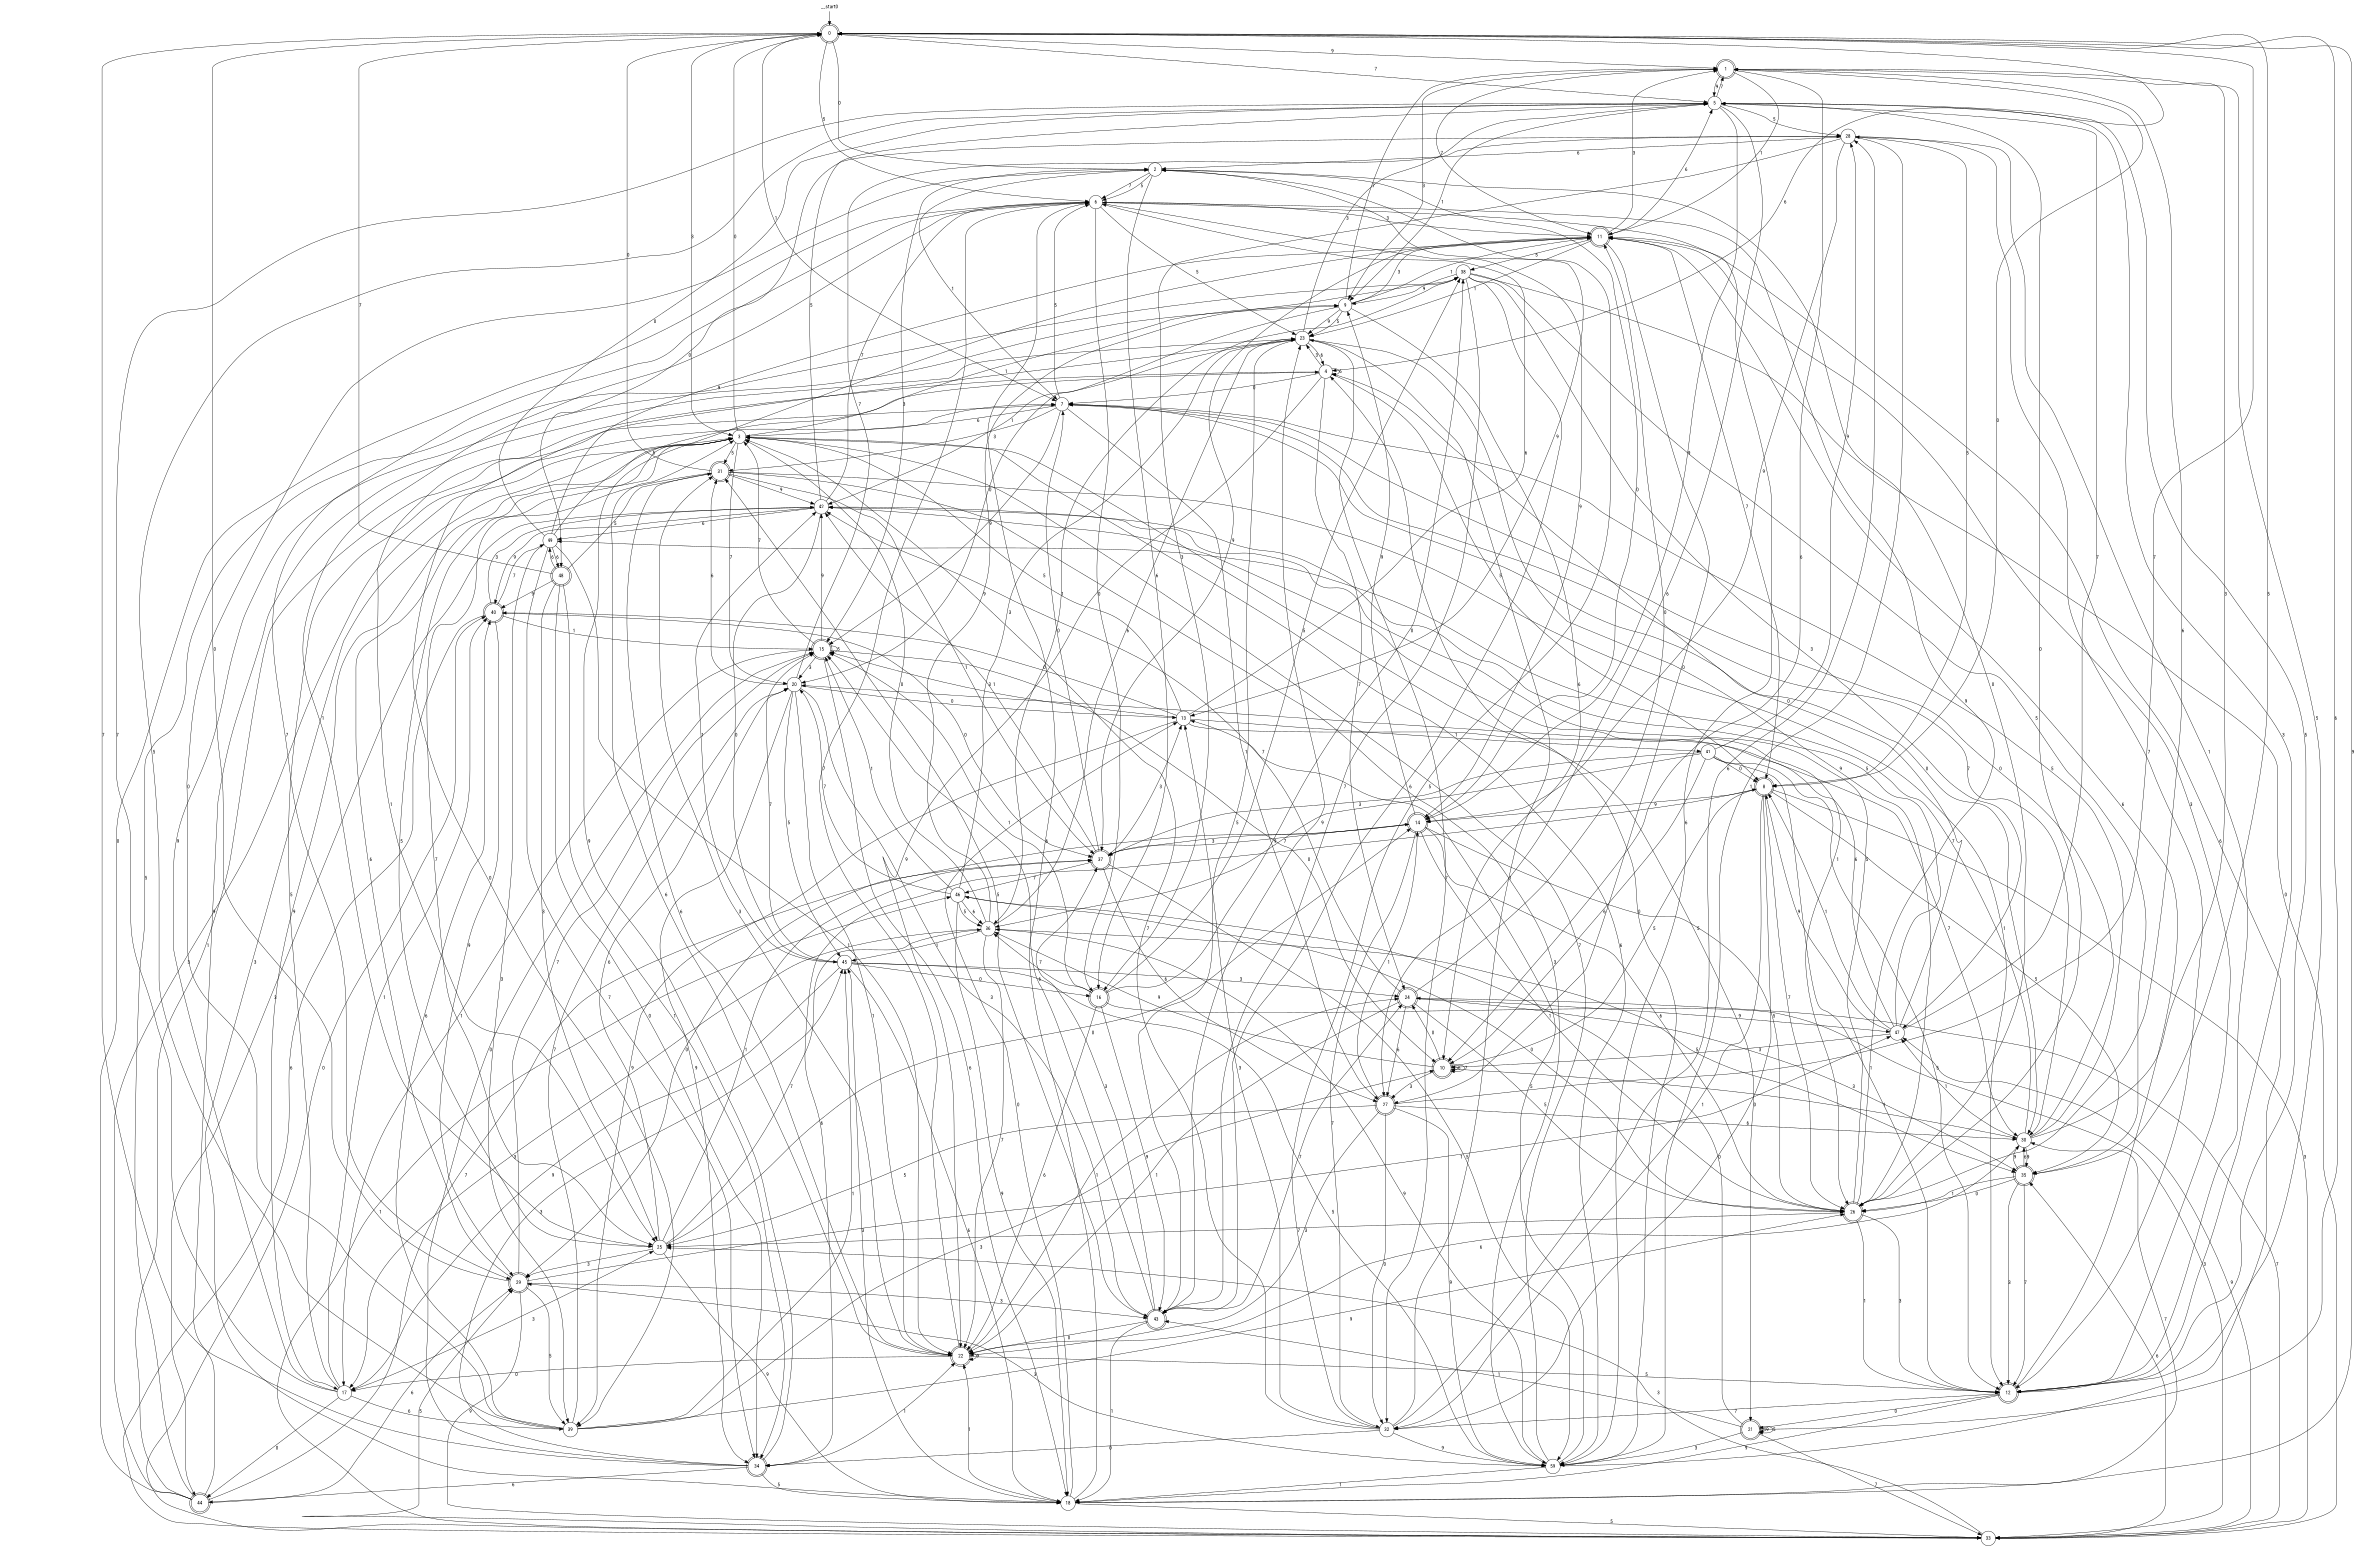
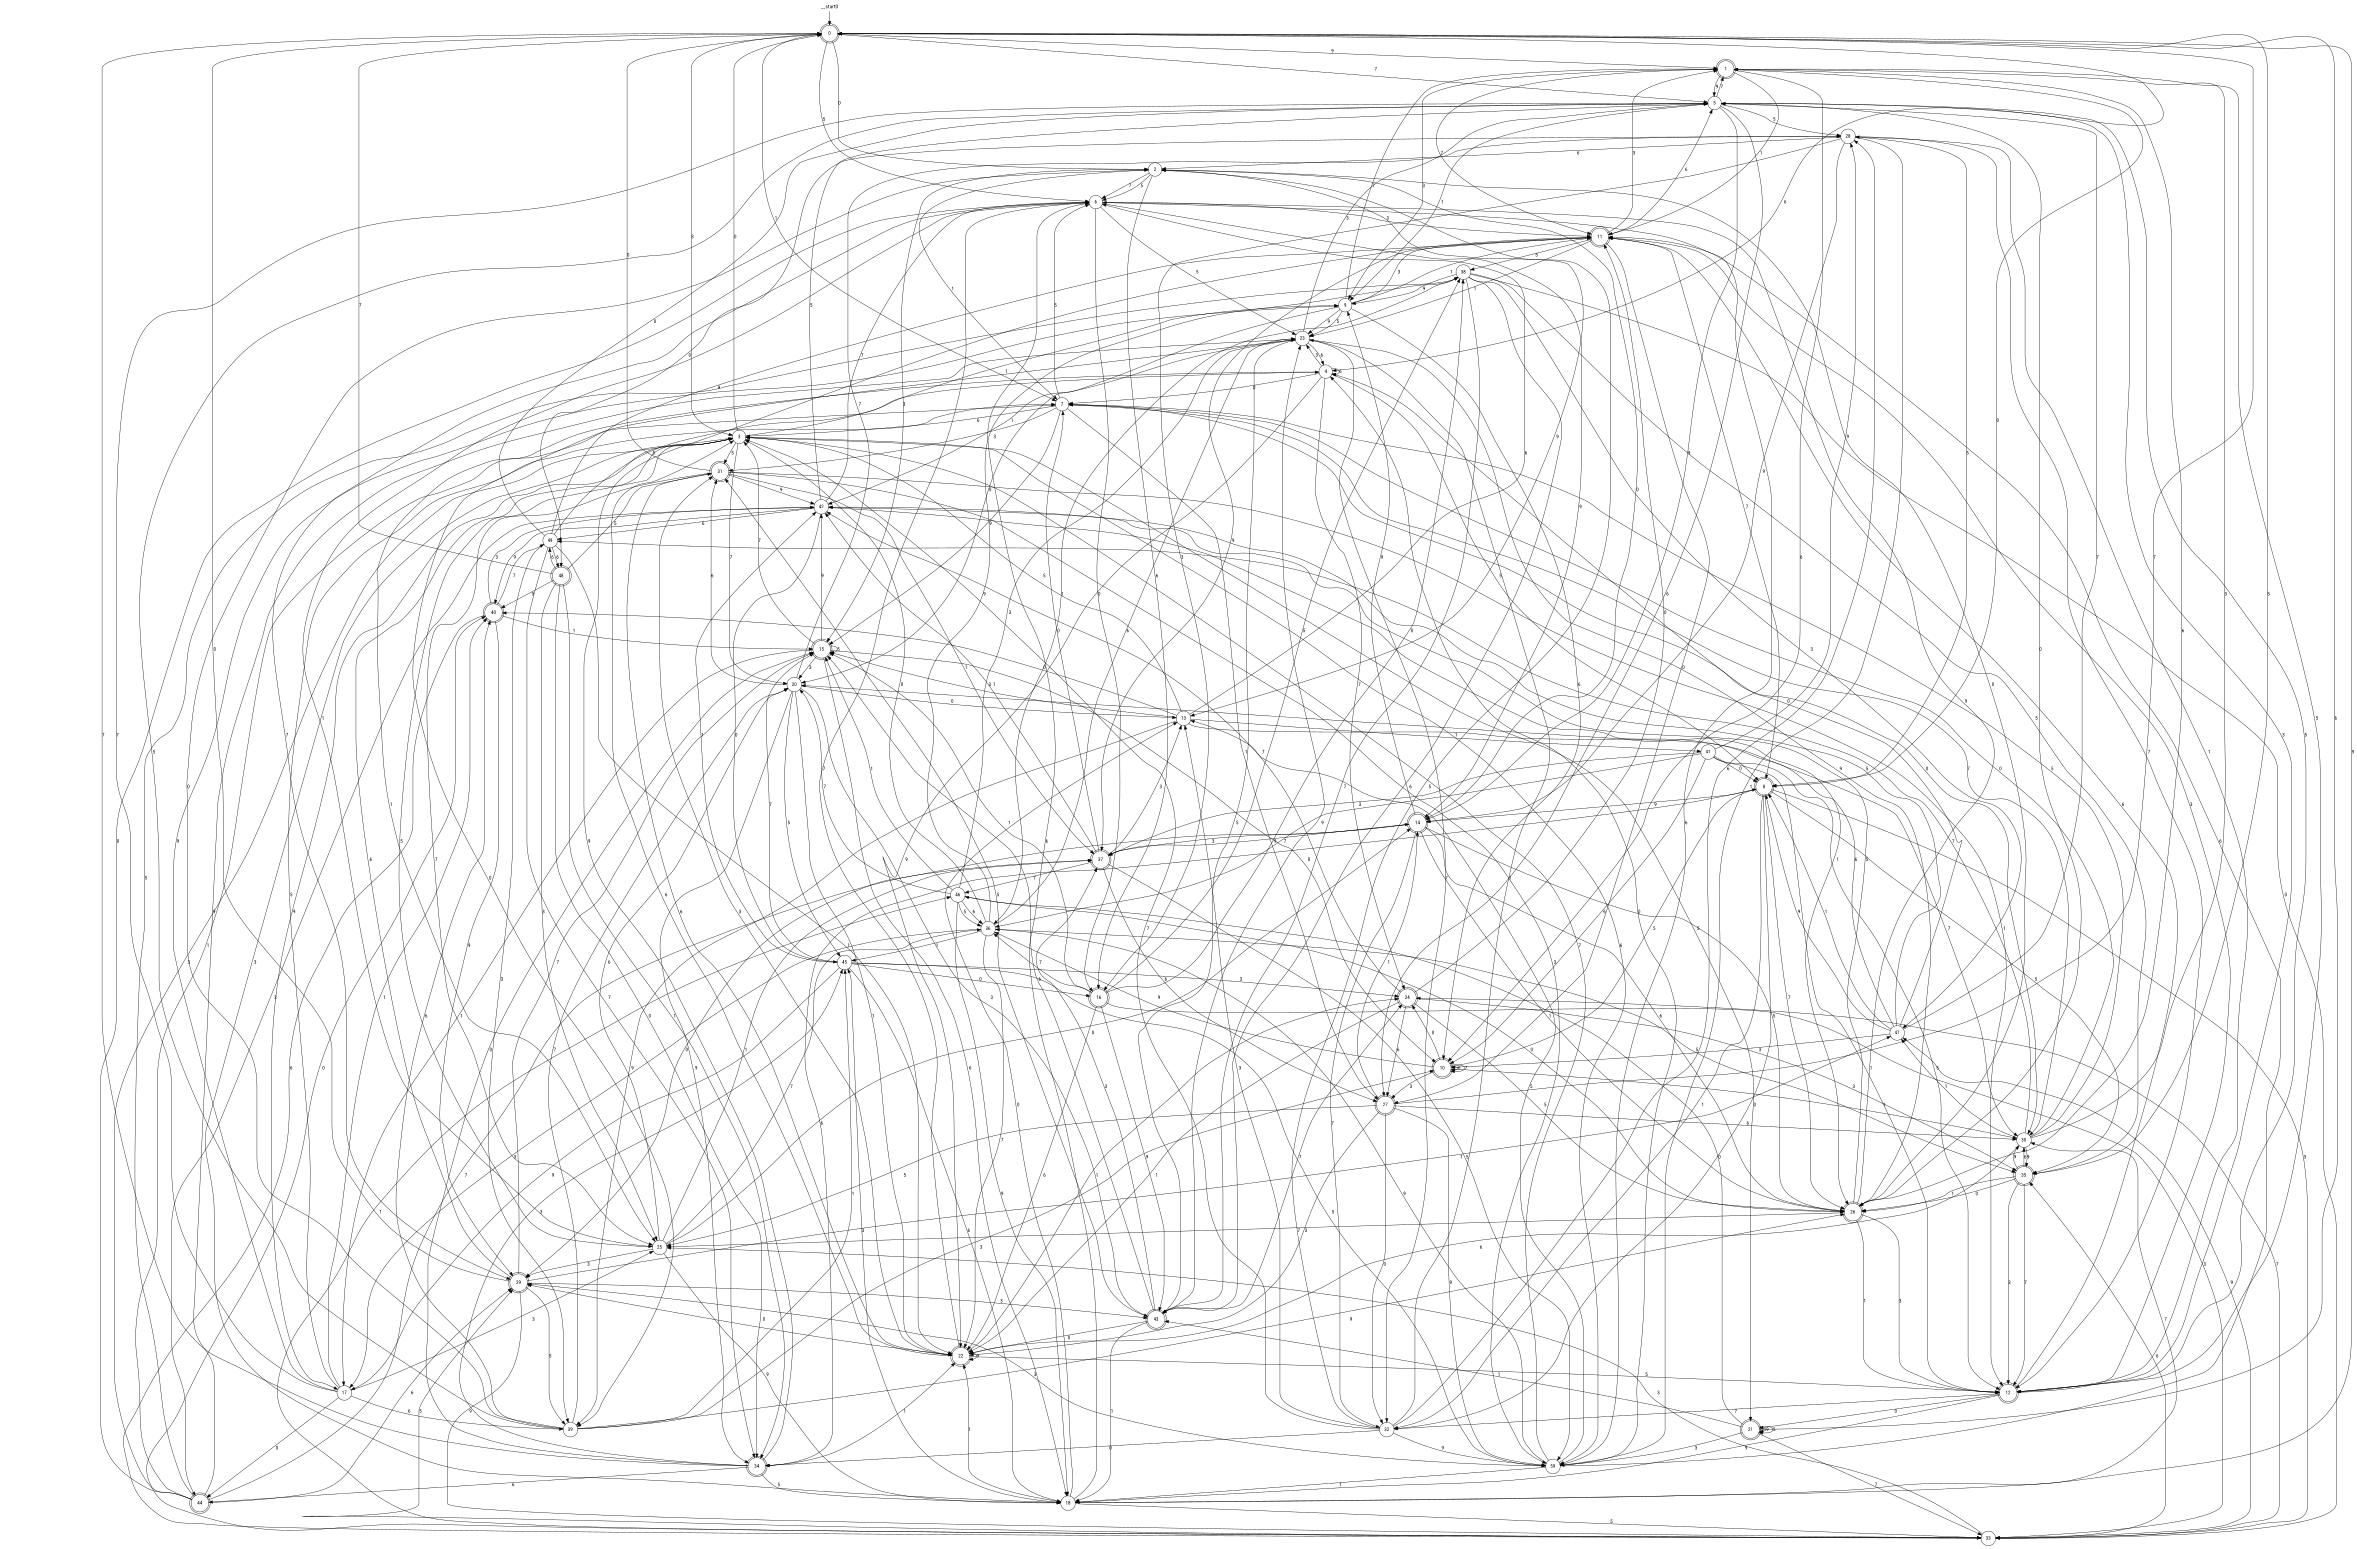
edge "40" -> "37": removed, label "0"
edge "24" -> "47": removed, label "9"
edge "22" -> "17": now "22" -> "29"
